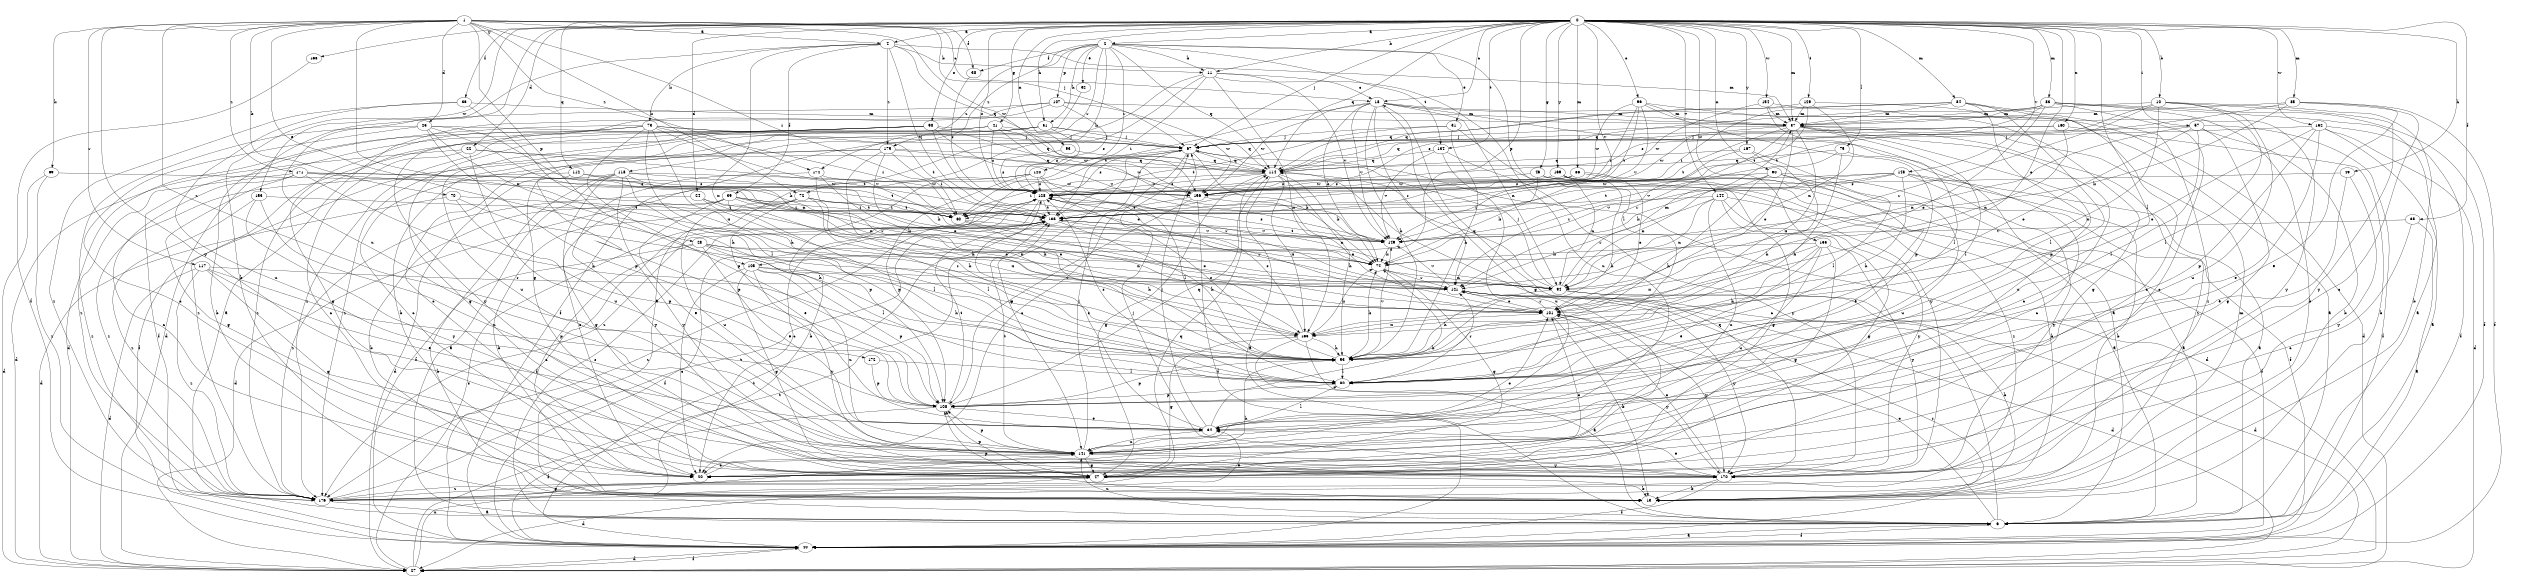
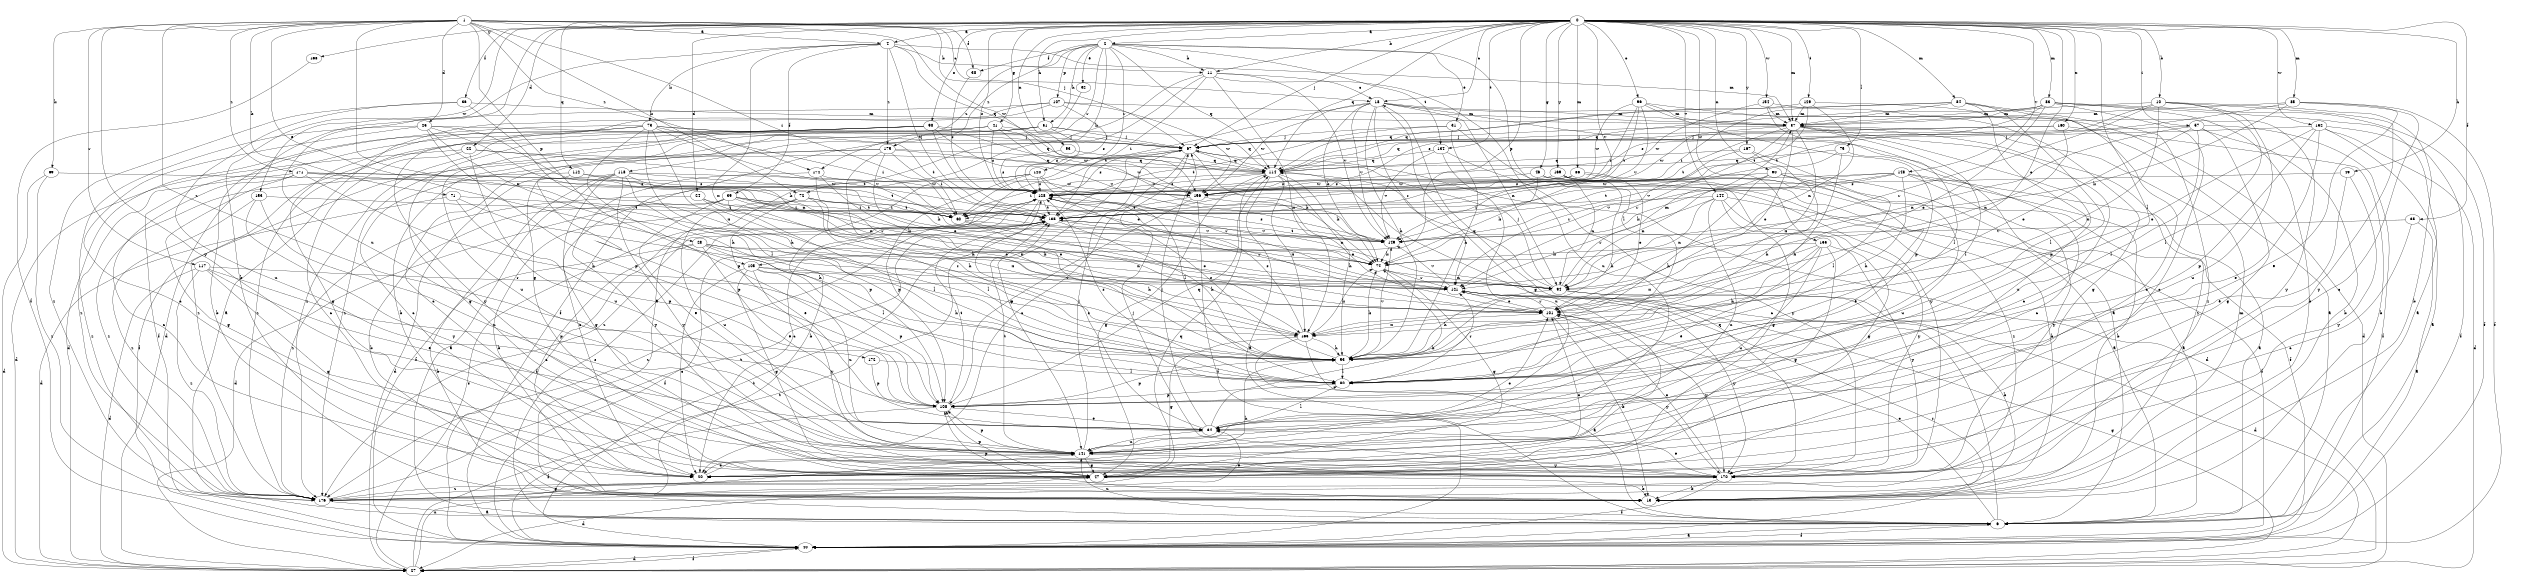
node "70": label "70" -> "71"
edge "121" -> "27": label "d" -> "g"
